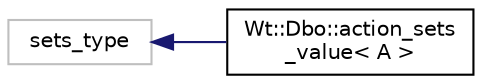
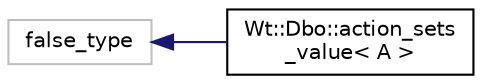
node "sets_type": label "sets_type" -> "false_type"
